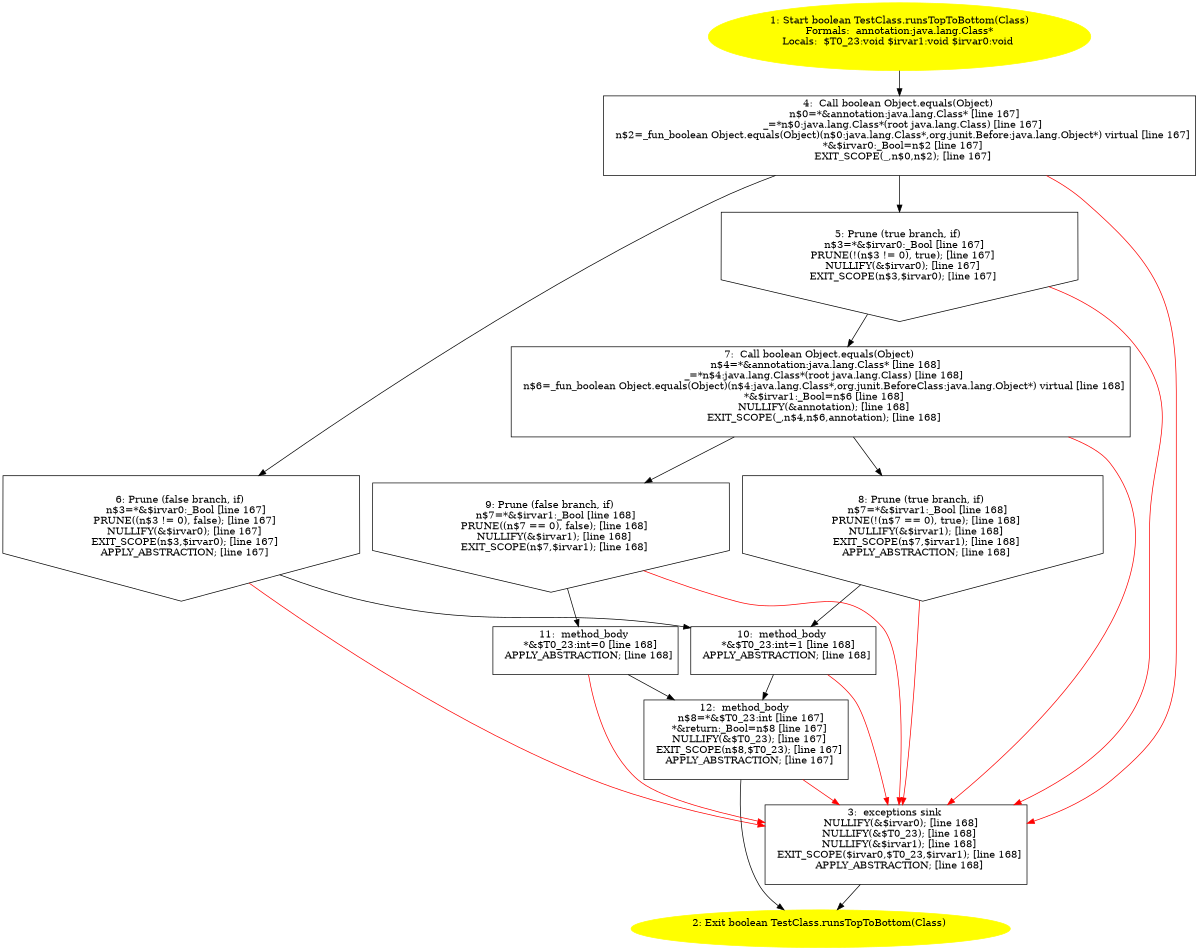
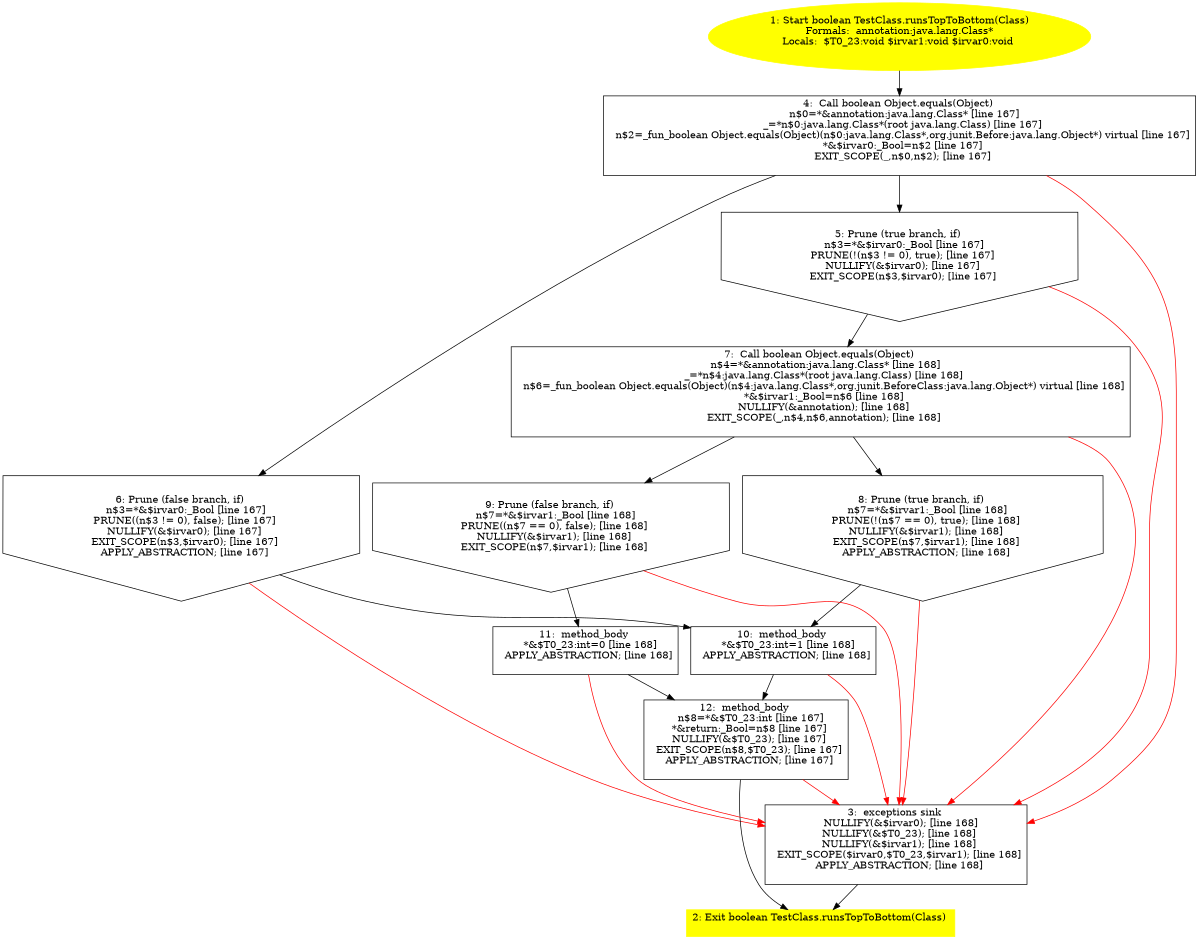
node "2: Exit boolean TestClass.runsTopToBottom(Class)": shape ellipse -> box
